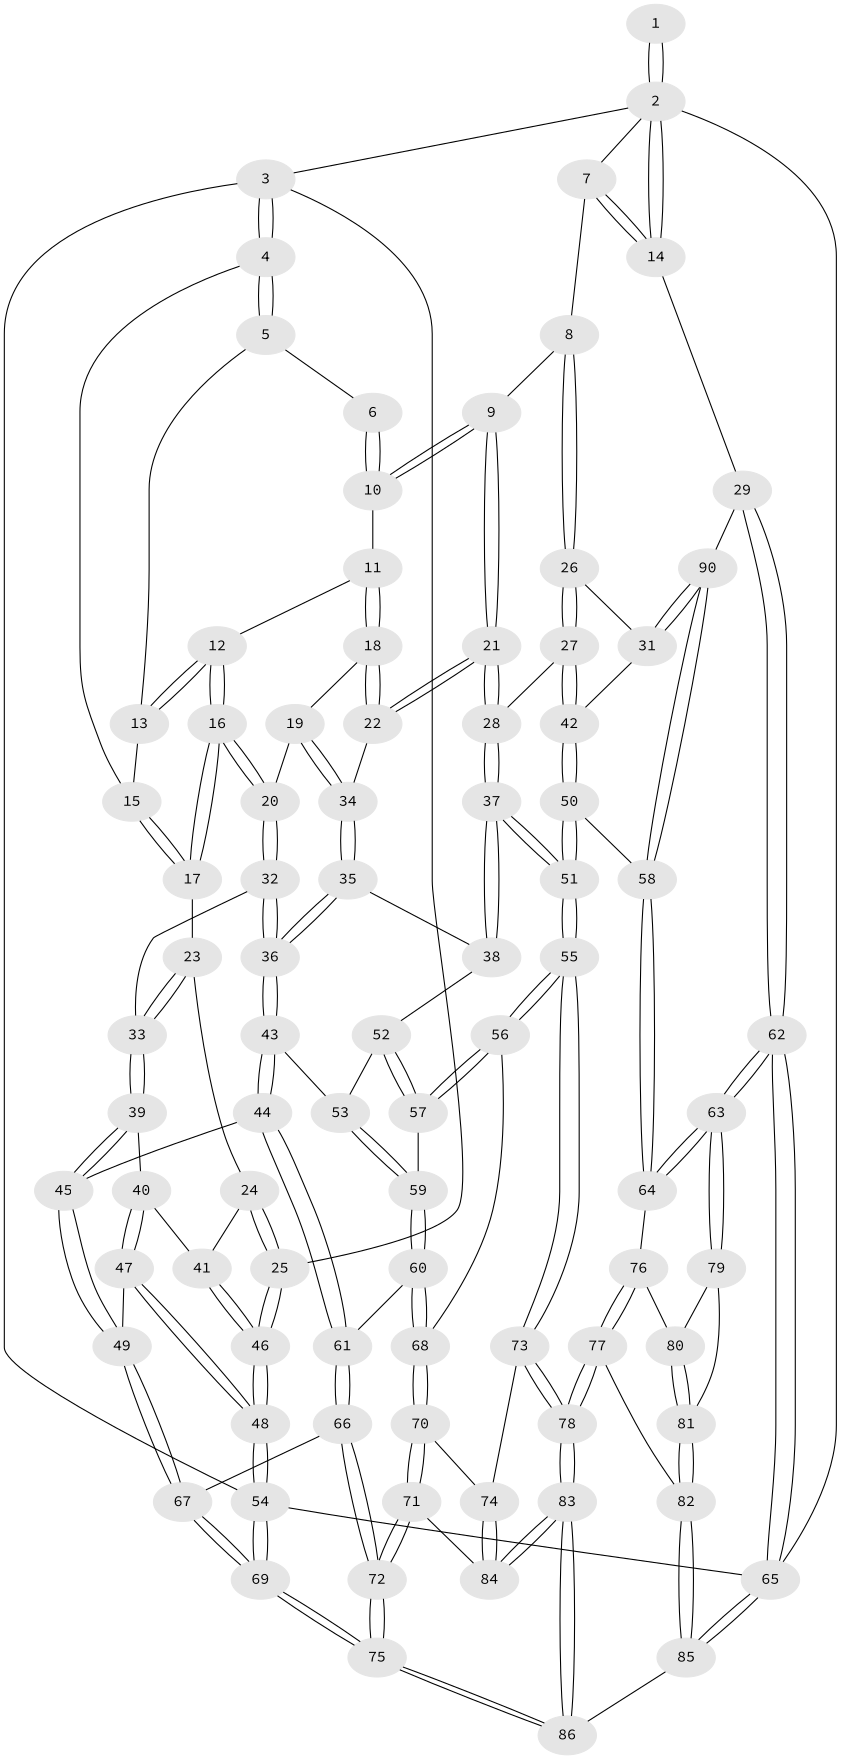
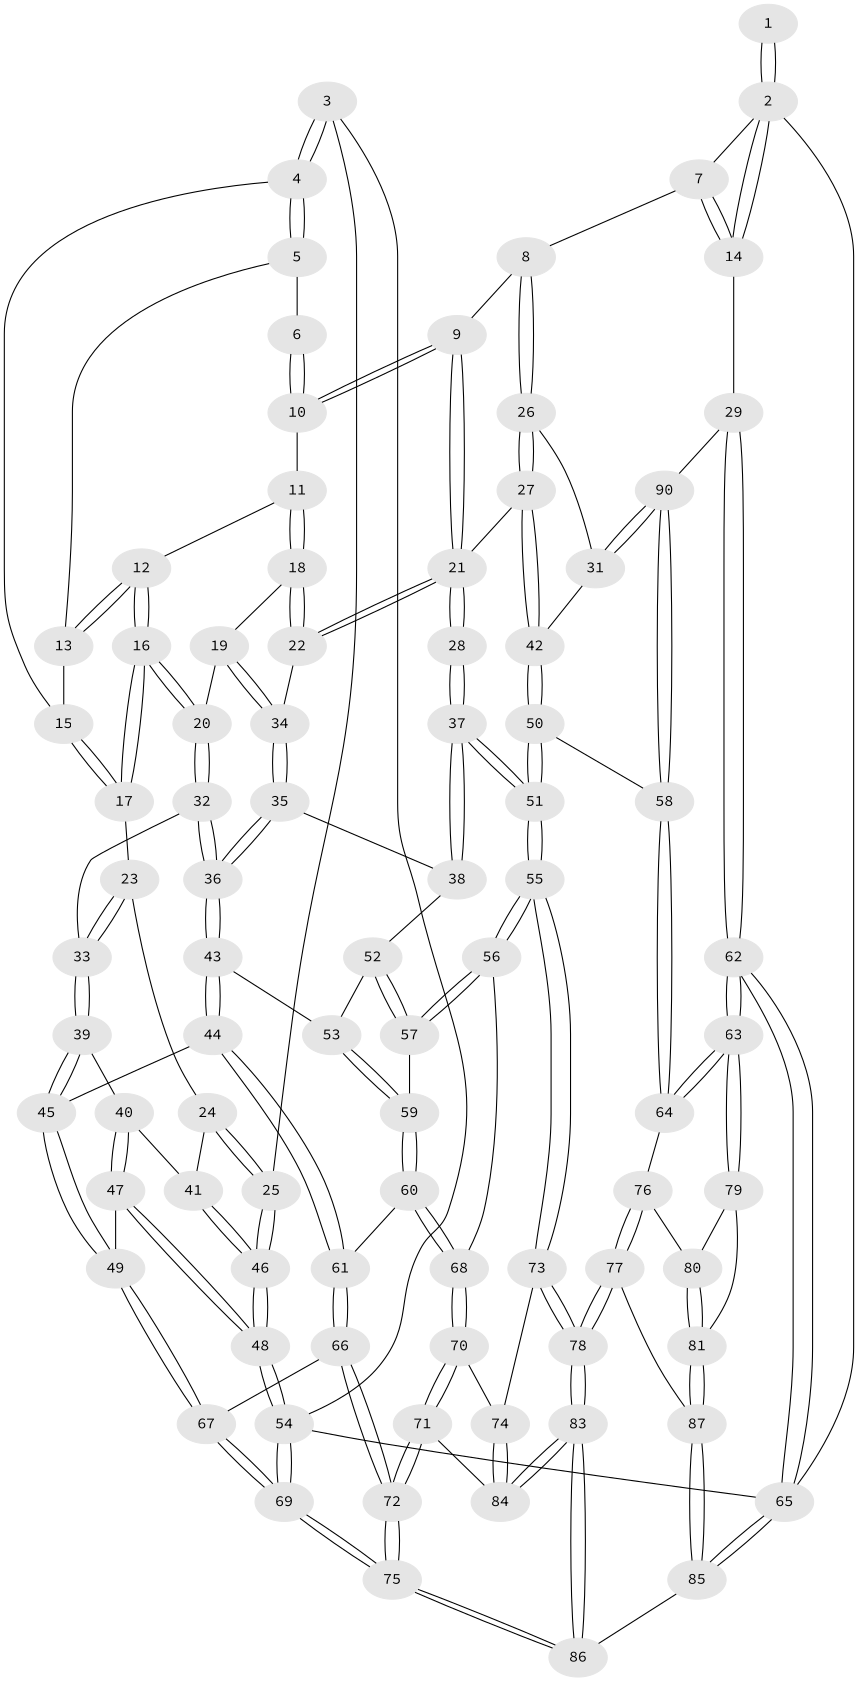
edge "2" -- "3": removed
edge "27" -- "28": now "27" -- "21"
node "82": label "82" -> "87"
